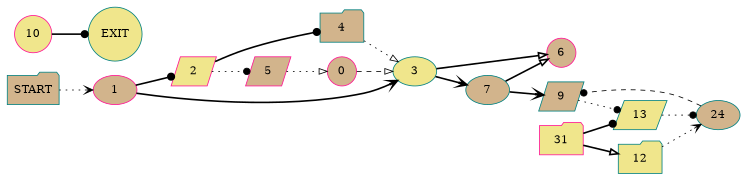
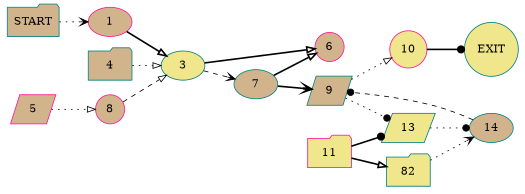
node "2": removed
node "0": label "0" -> "8"
edge "9" -> "10": added
edge "3" -> "7": style bold -> dashed
edge "1" -> "3": arrowhead vee -> onormal
node "24": label "24" -> "14"
node "31": label "31" -> "11"
node "12": label "12" -> "82"
